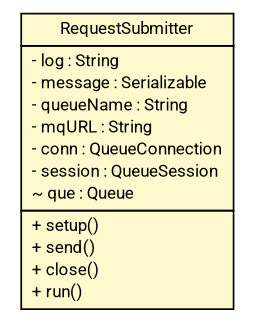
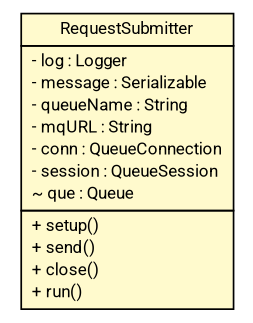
node "RequestSubmitter": text "- log : String" -> "- log : Logger"
